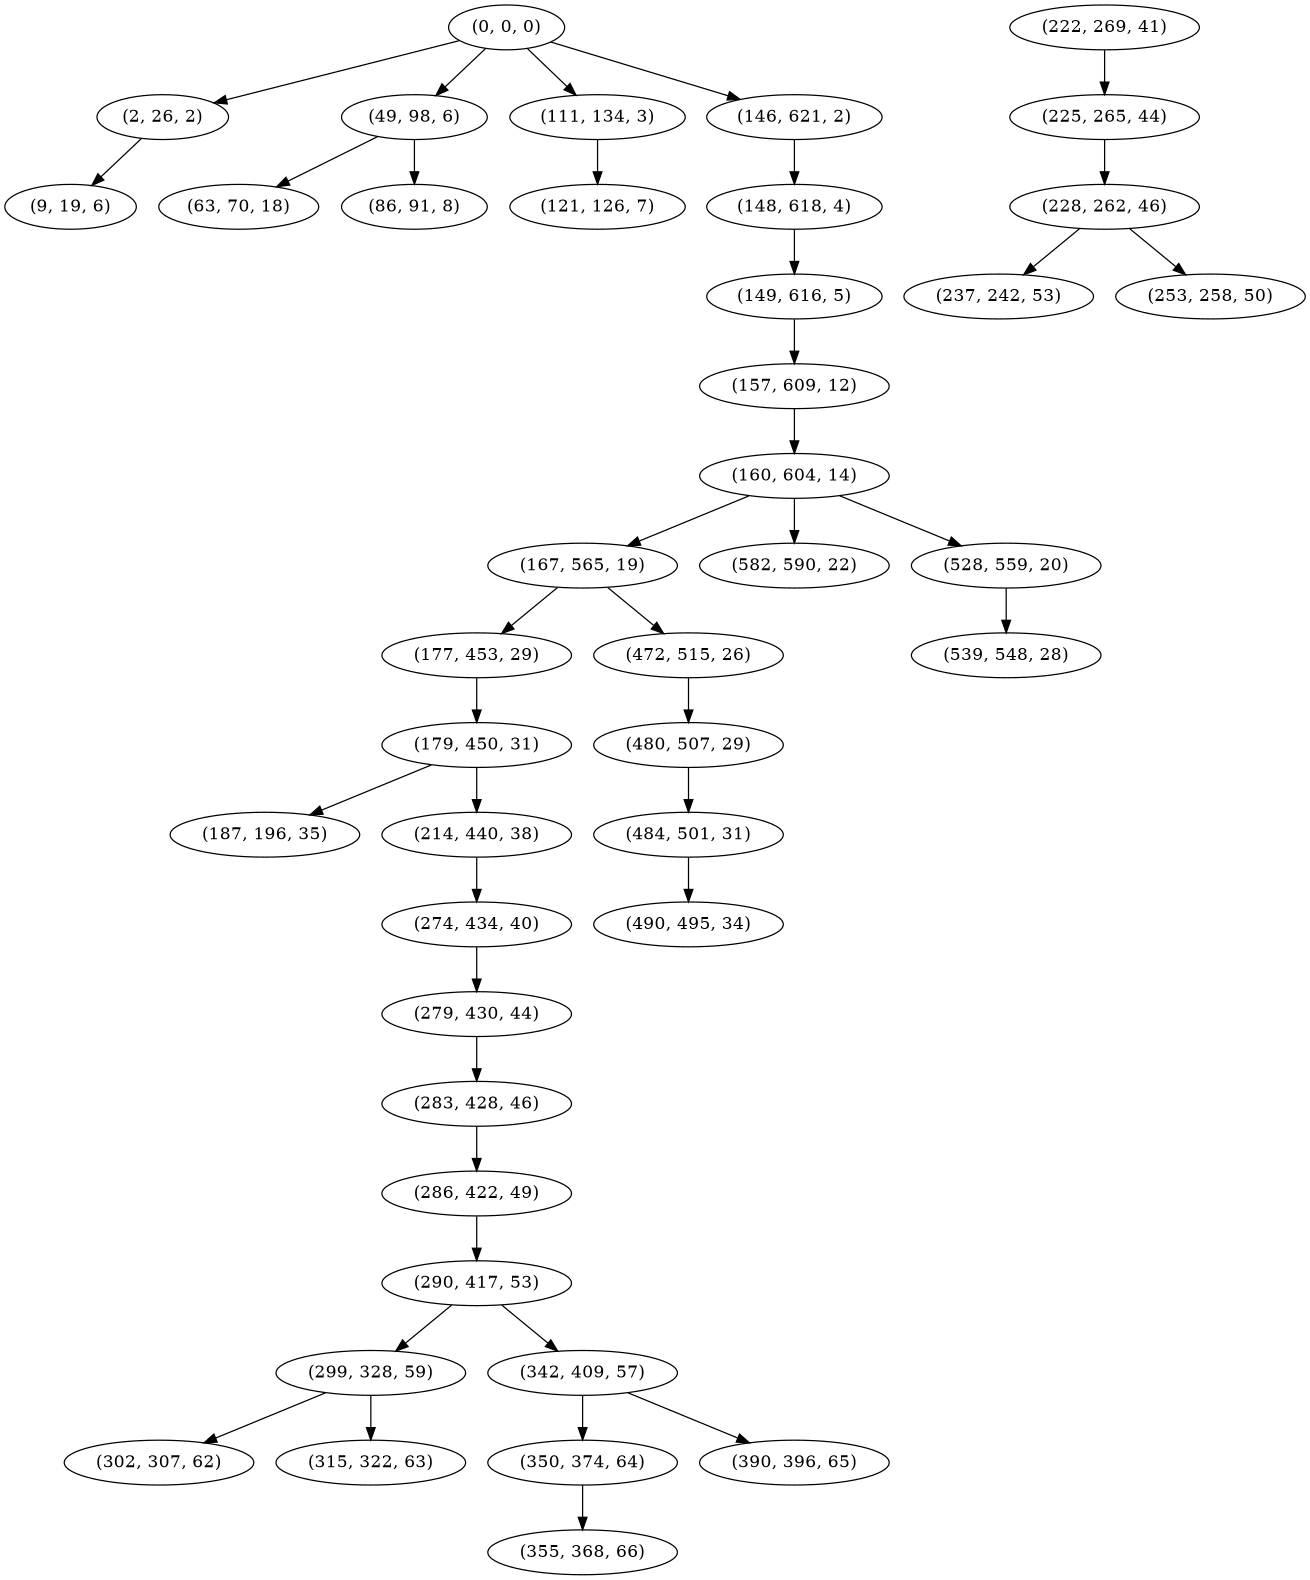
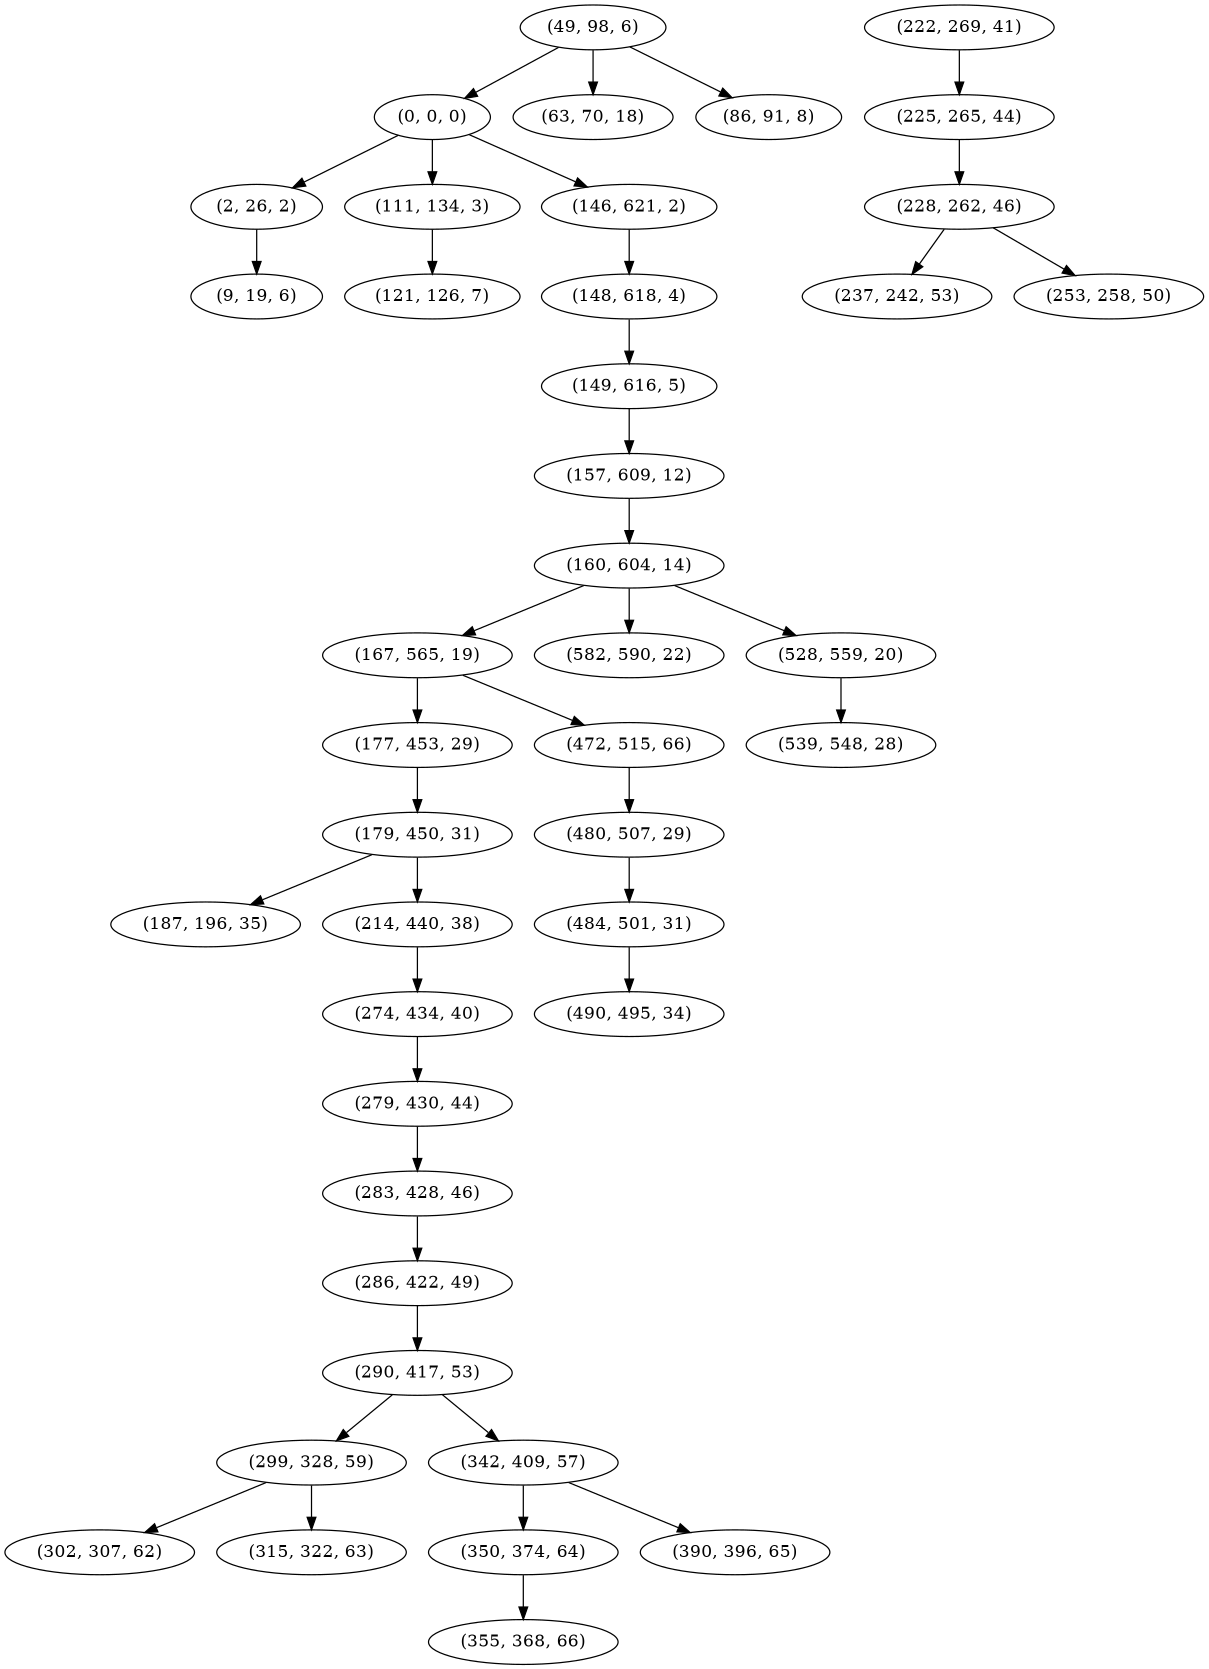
edge "(0, 0, 0)" -> "(49, 98, 6)": reversed
node "(472, 515, 26)": label "(472, 515, 26)" -> "(472, 515, 66)"
